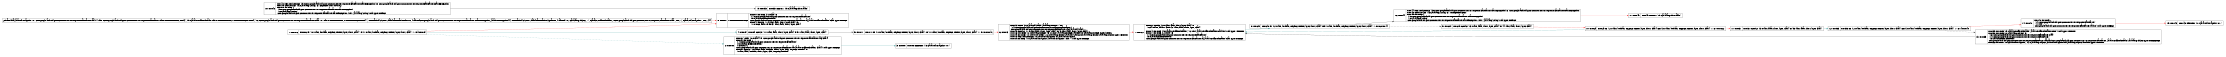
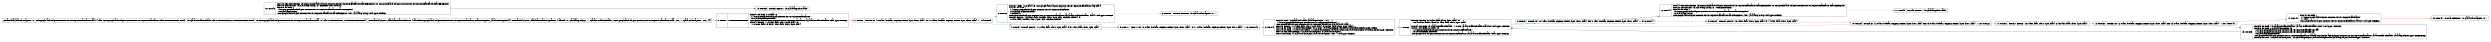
edge "1: 0x0006" -> "0: 0x0000": reversed
